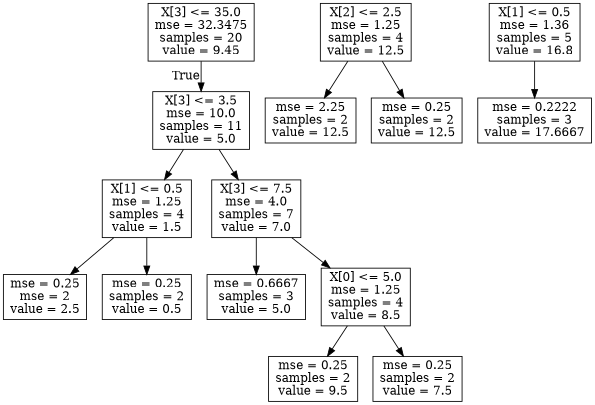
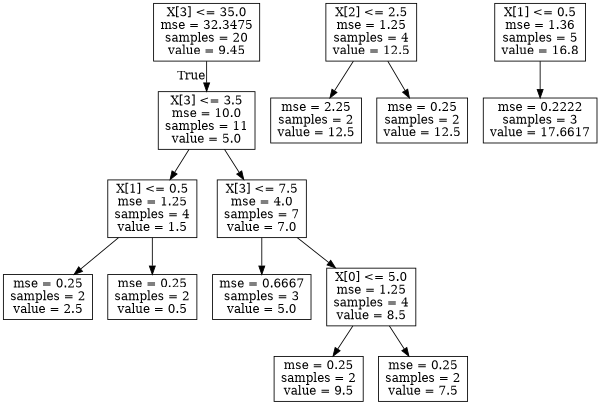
node "mse = 0.2222 samples = 3 value = 17.6667": label "mse = 0.2222 samples = 3 value = 17.6667" -> "mse = 0.2222 samples = 3 value = 17.6617"
node "mse = 0.25 mse = 2 value = 2.5": label "mse = 0.25 mse = 2 value = 2.5" -> "mse = 0.25 samples = 2 value = 2.5"
